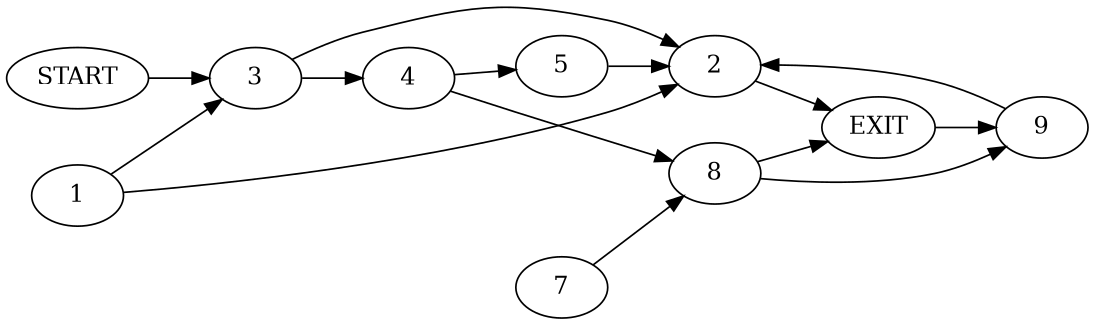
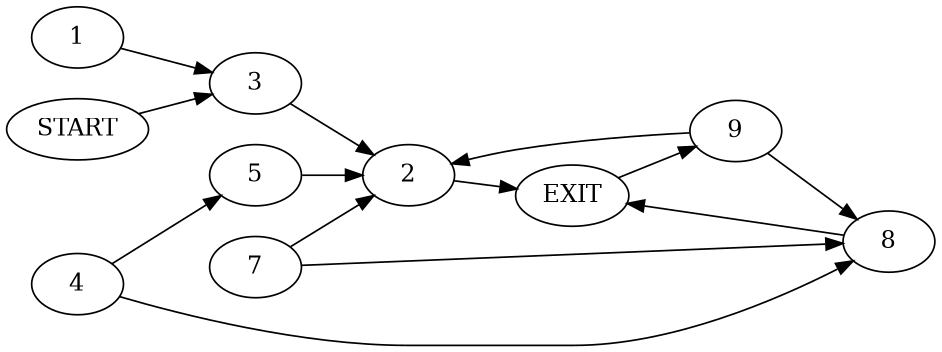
edge "3" -> "4": removed
edge "1" -> "2": now "7" -> "2"
edge "8" -> "9": reversed
